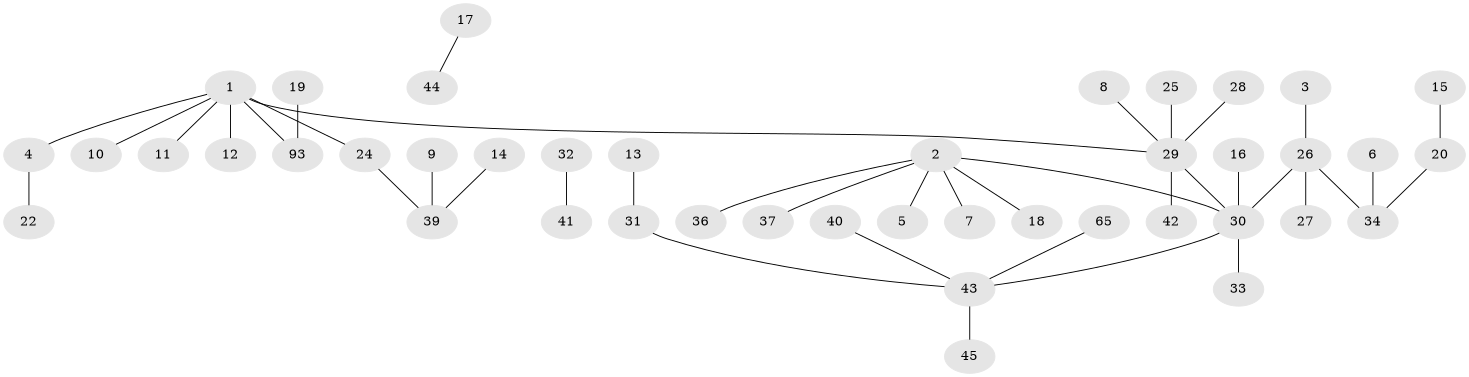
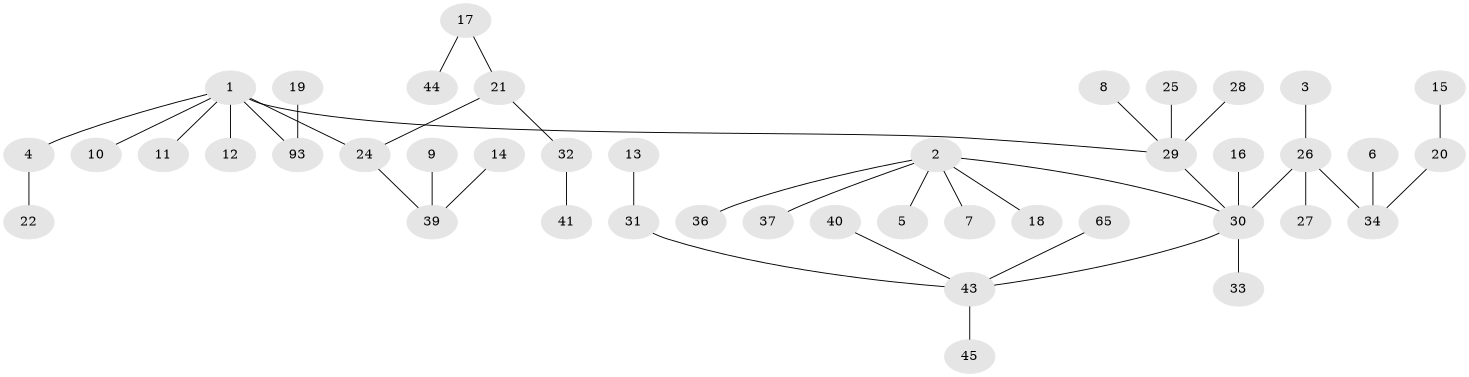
node "21": added
node "42": removed
